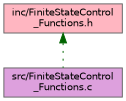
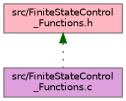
node "inc/FiniteStateControl _Functions.h": label "inc/FiniteStateControl _Functions.h" -> "src/FiniteStateControl _Functions.h"
